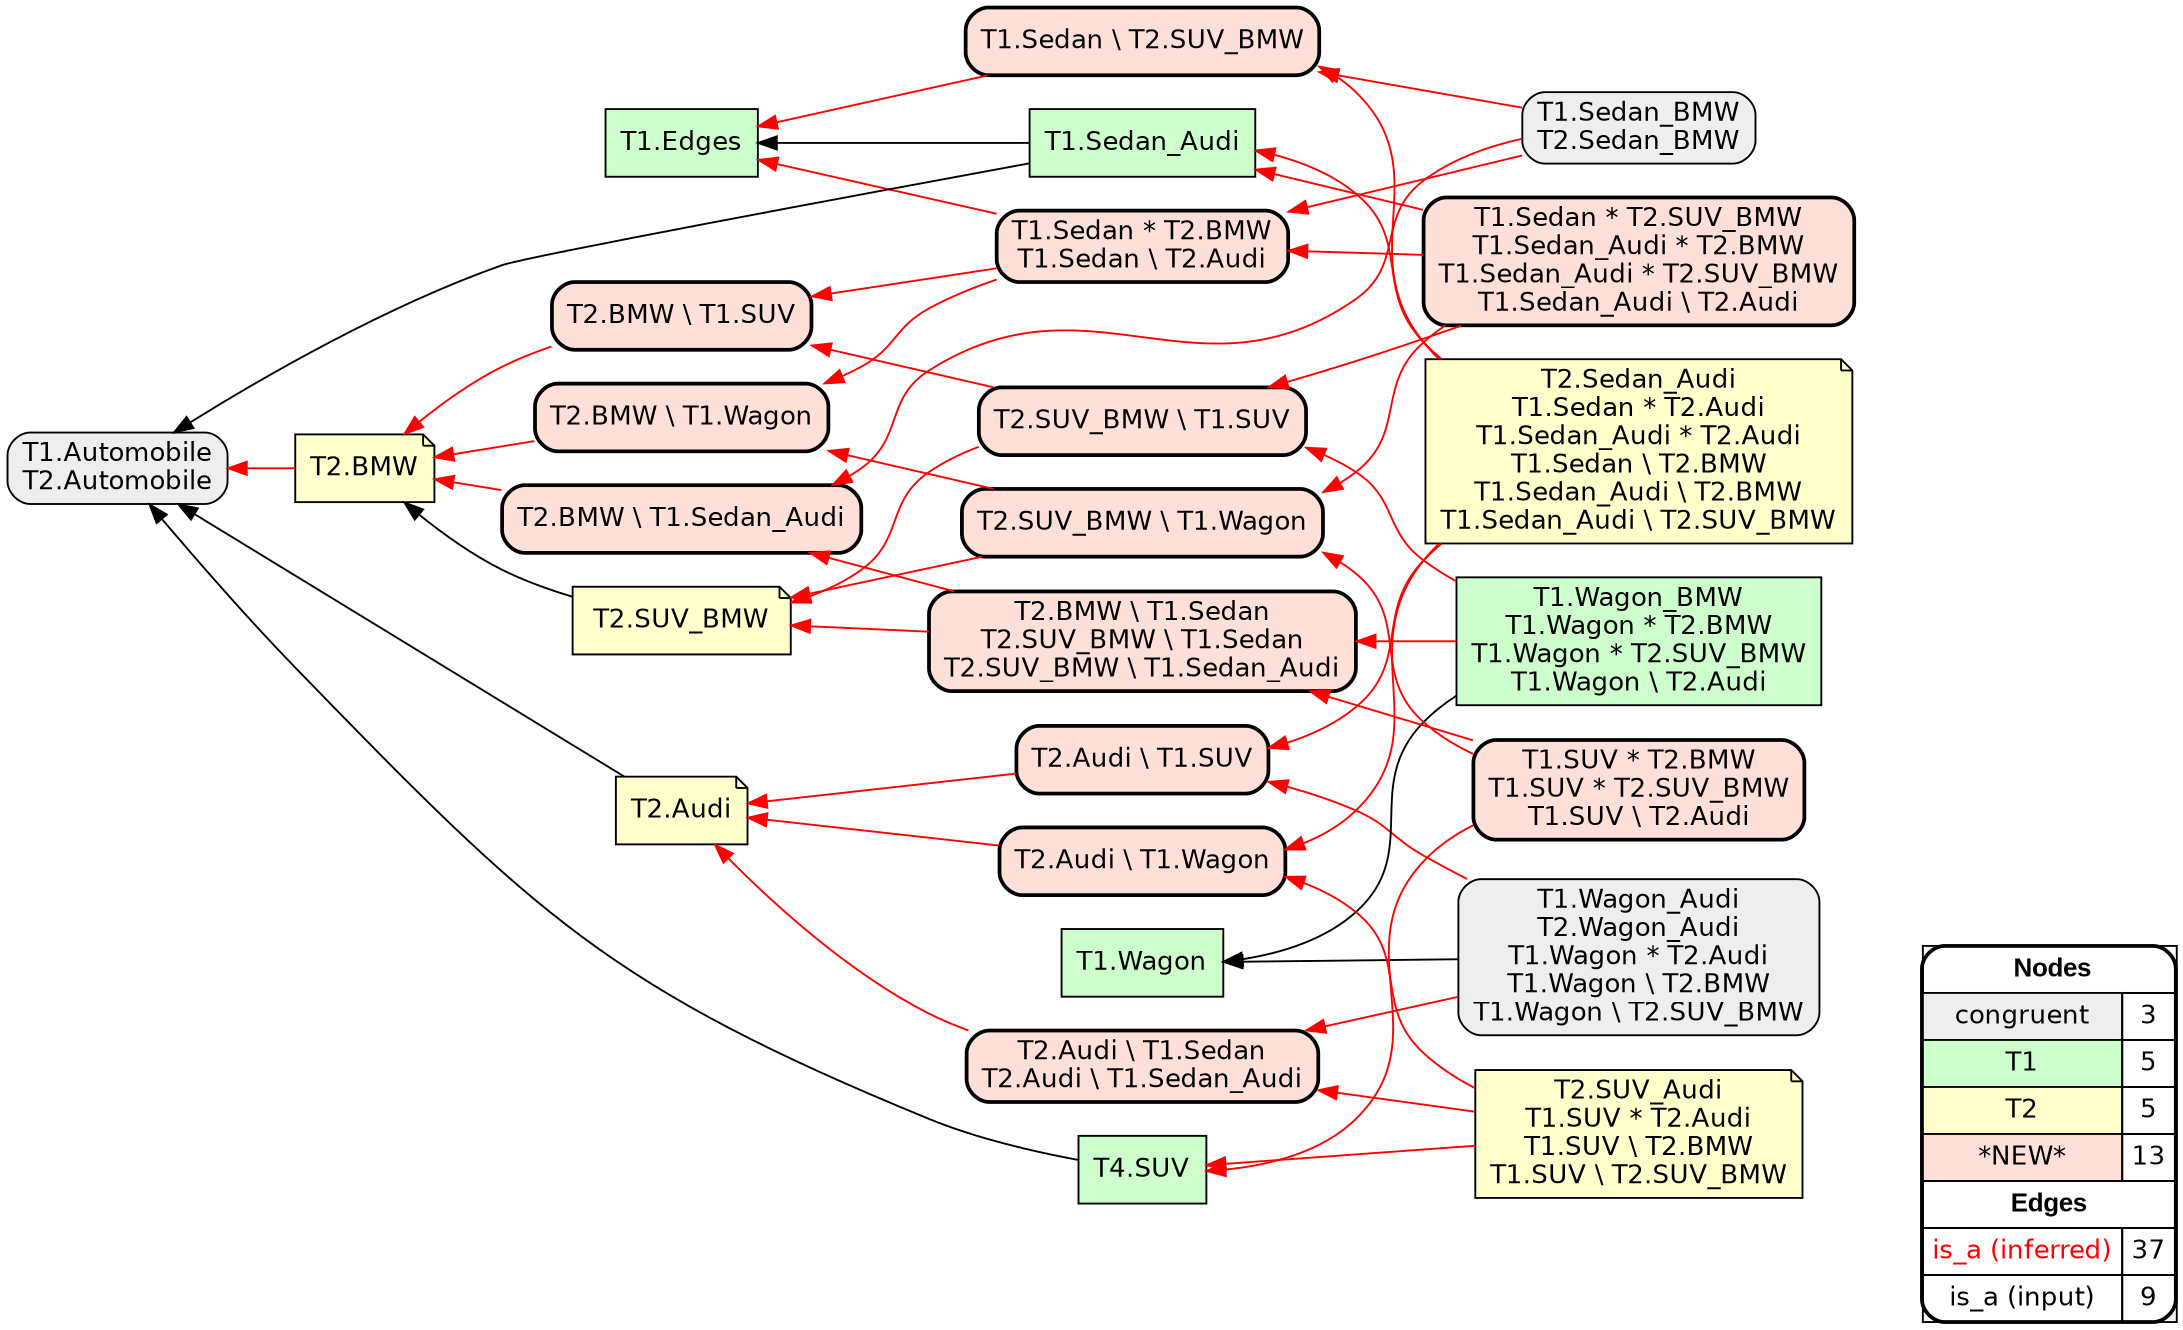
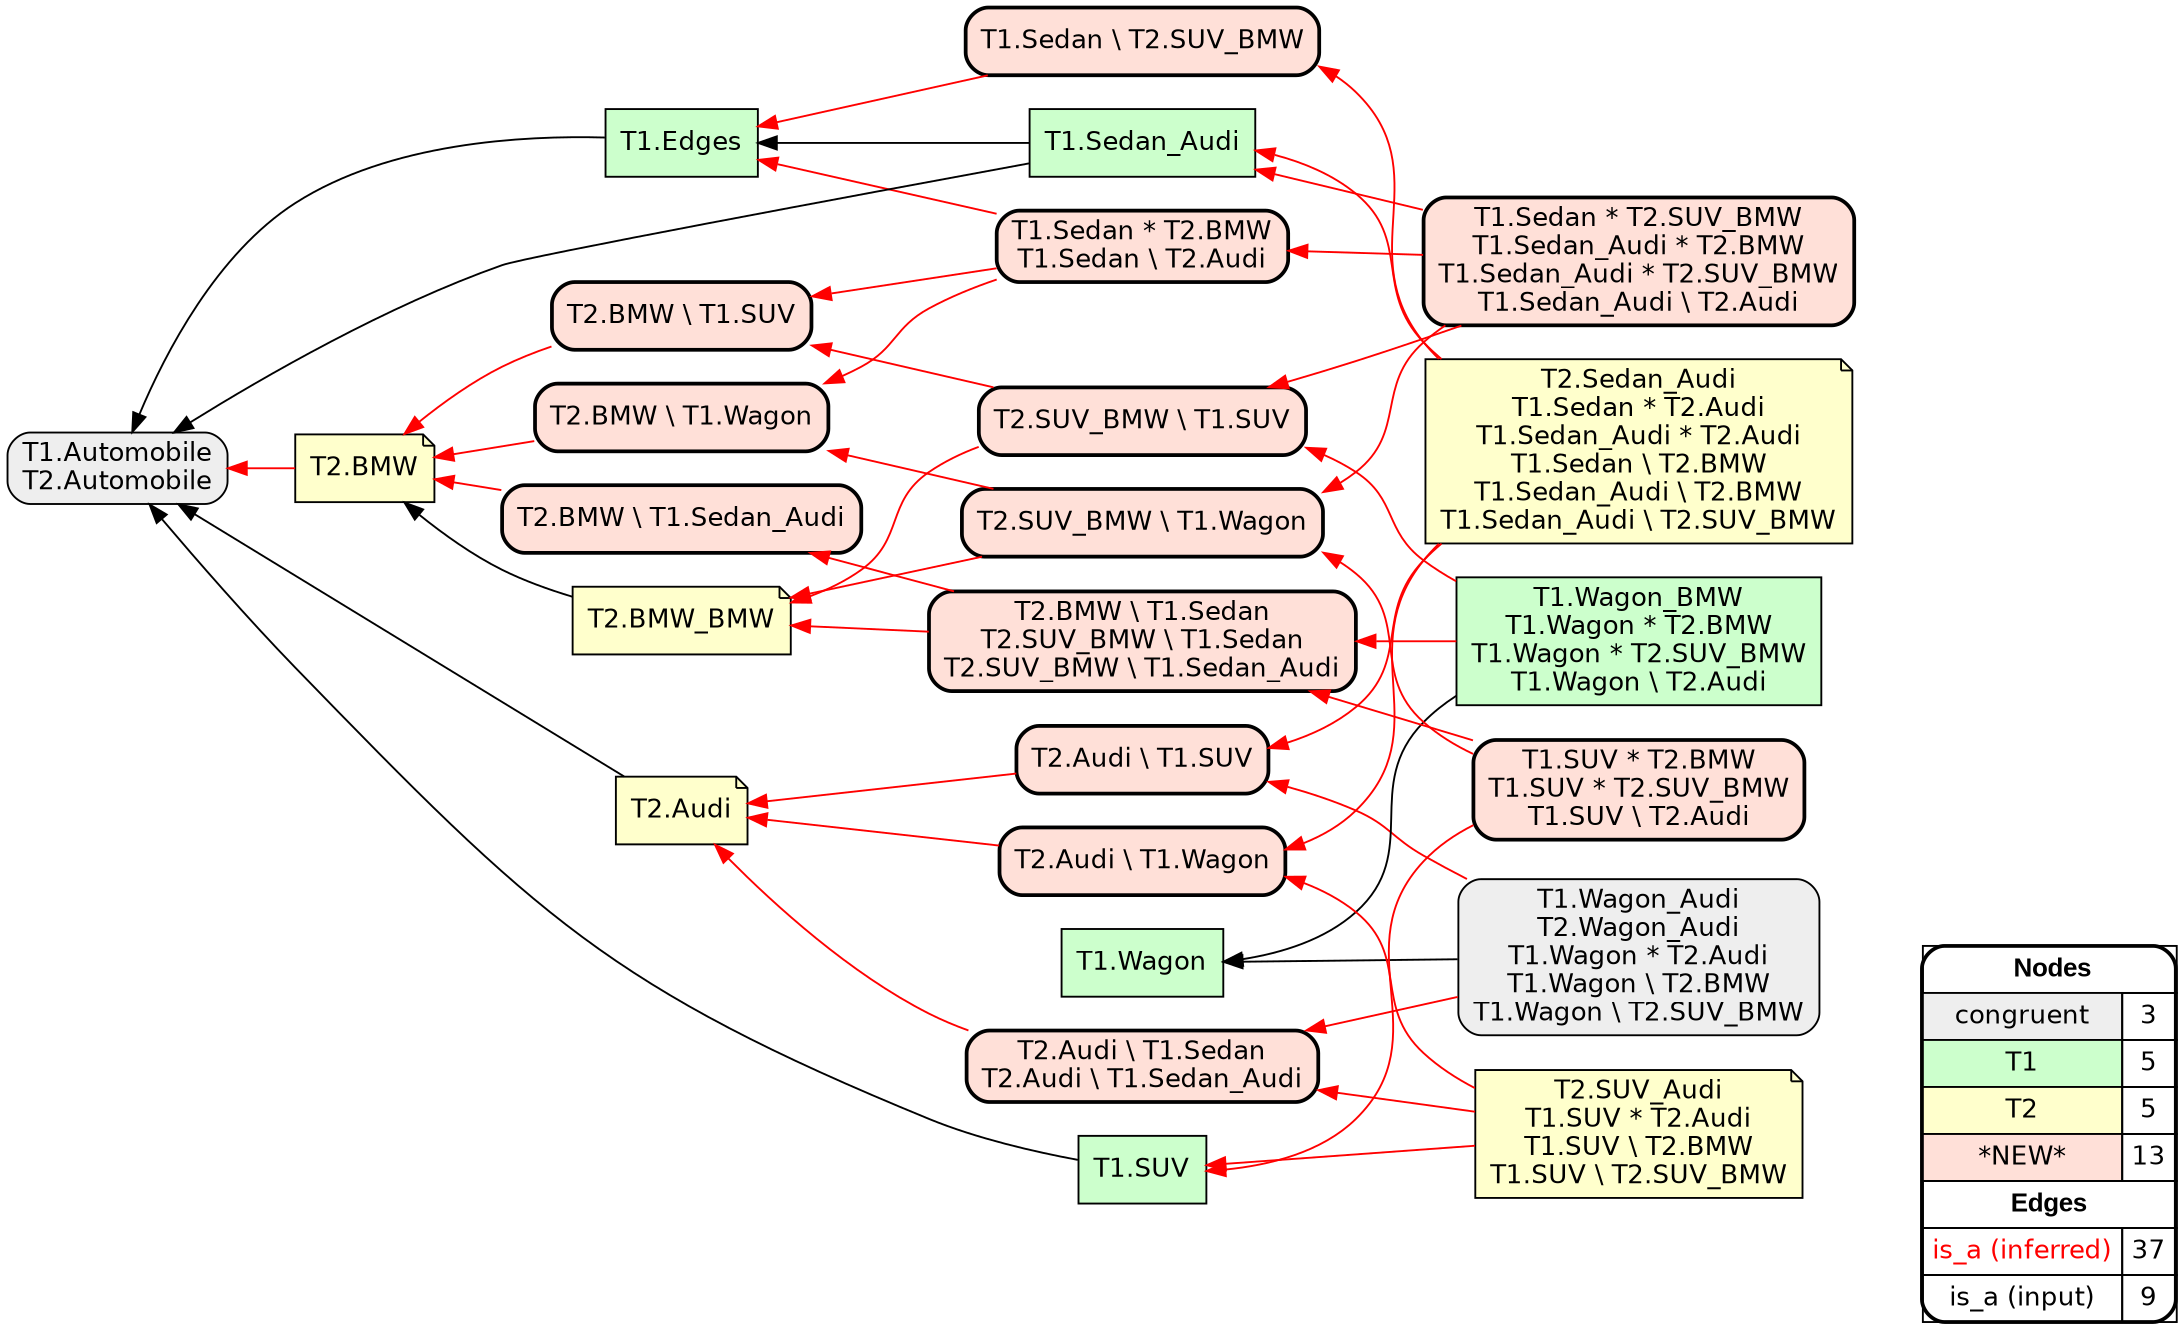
node "T1.Sedan_BMW T2.Sedan_BMW": removed
edge "T1.Edges" -> "T1.Automobile T2.Automobile": added
node "T2.SUV_BMW": label "T2.SUV_BMW" -> "T2.BMW_BMW"
node "T4.SUV": label "T4.SUV" -> "T1.SUV"
